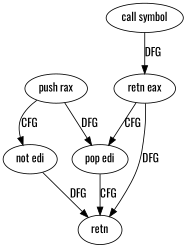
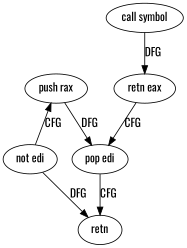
edge "push rax" -> "not edi": reversed
edge "retn eax" -> "retn": removed, label "DFG"
